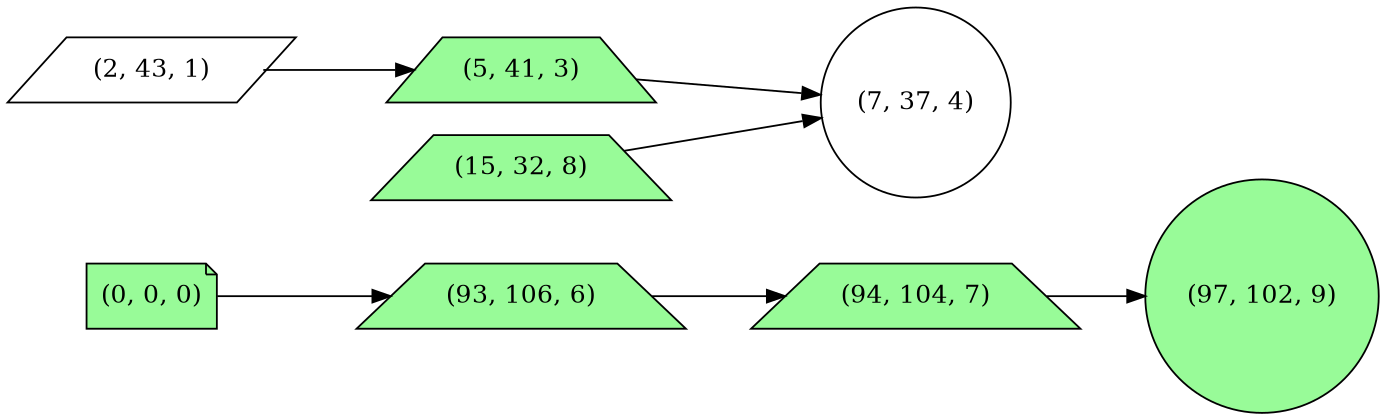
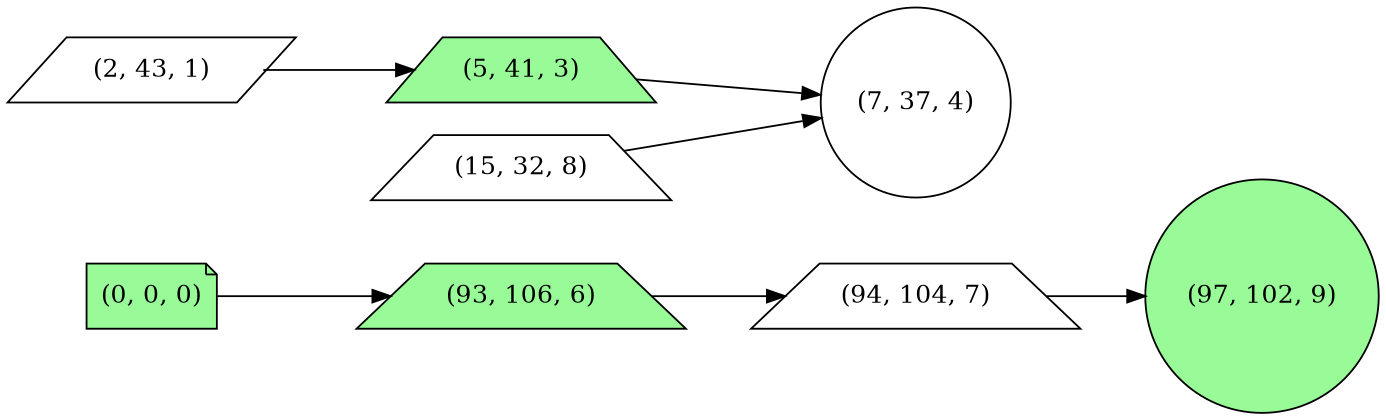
node "(15, 32, 8)": fillcolor palegreen -> white
node "(94, 104, 7)": fillcolor palegreen -> white
